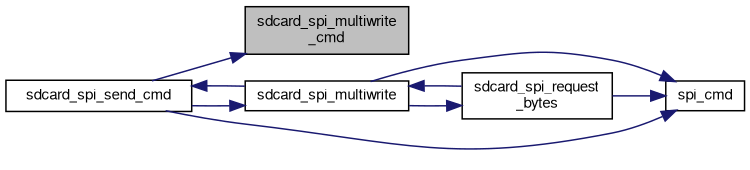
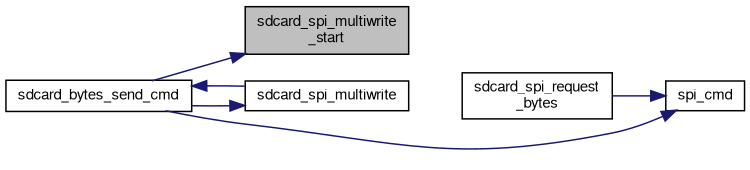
node "sdcard_spi_multiwrite _cmd": label "sdcard_spi_multiwrite _cmd" -> "sdcard_spi_multiwrite _start"
edge "sdcard_spi_multiwrite" -> "spi_cmd": removed
edge "sdcard_spi_request _bytes" -> "sdcard_spi_multiwrite": removed
node "sdcard_spi_send_cmd": label "sdcard_spi_send_cmd" -> "sdcard_bytes_send_cmd"
edge "sdcard_spi_multiwrite" -> "sdcard_spi_request _bytes": removed
